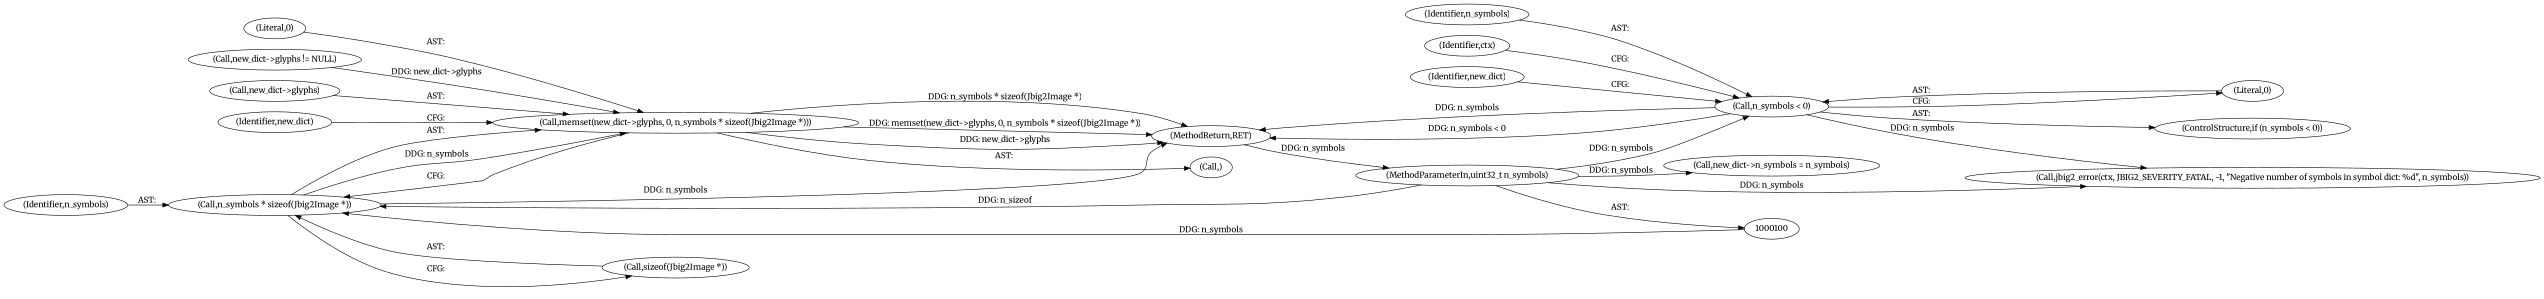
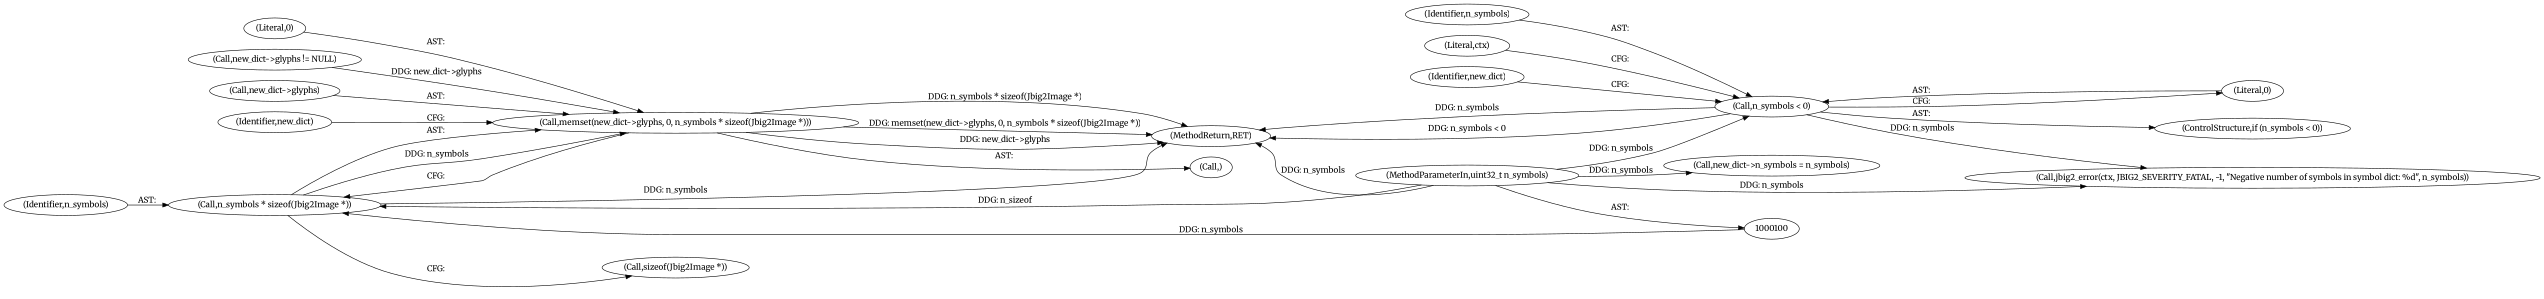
node "(Identifier,ctx)": label "(Identifier,ctx)" -> "(Literal,ctx)"
edge "(MethodReturn,RET)" -> "(MethodParameterIn,uint32_t n_symbols)": reversed
edge "(Call,sizeof(Jbig2Image *))" -> "(Call,n_symbols * sizeof(Jbig2Image *))": removed, label "AST:"
